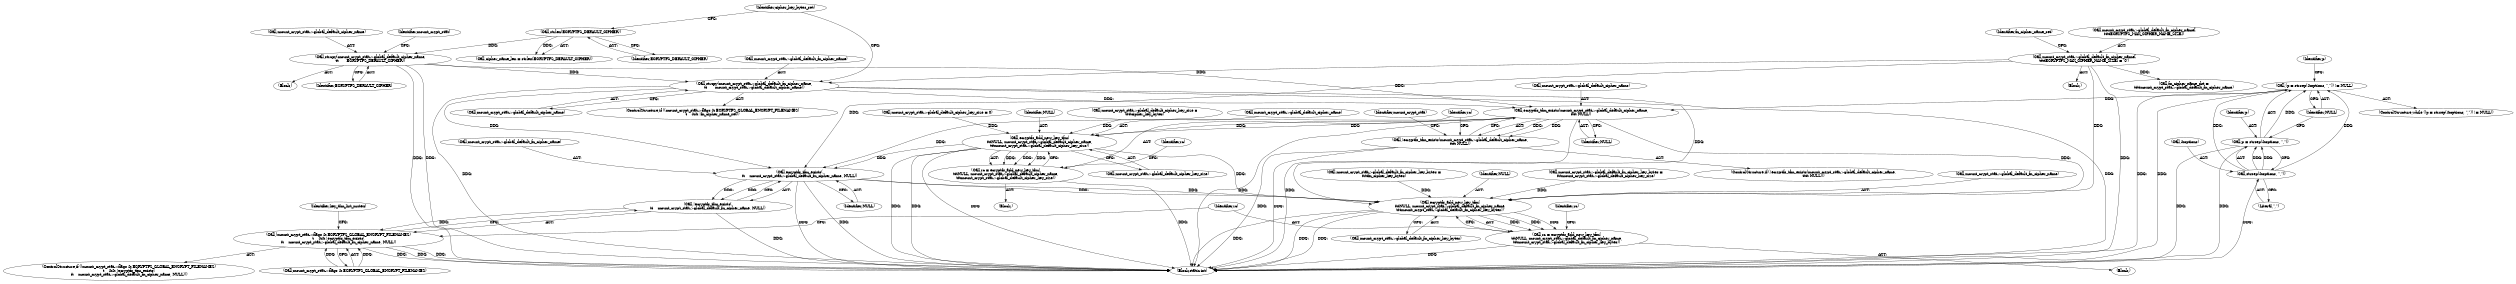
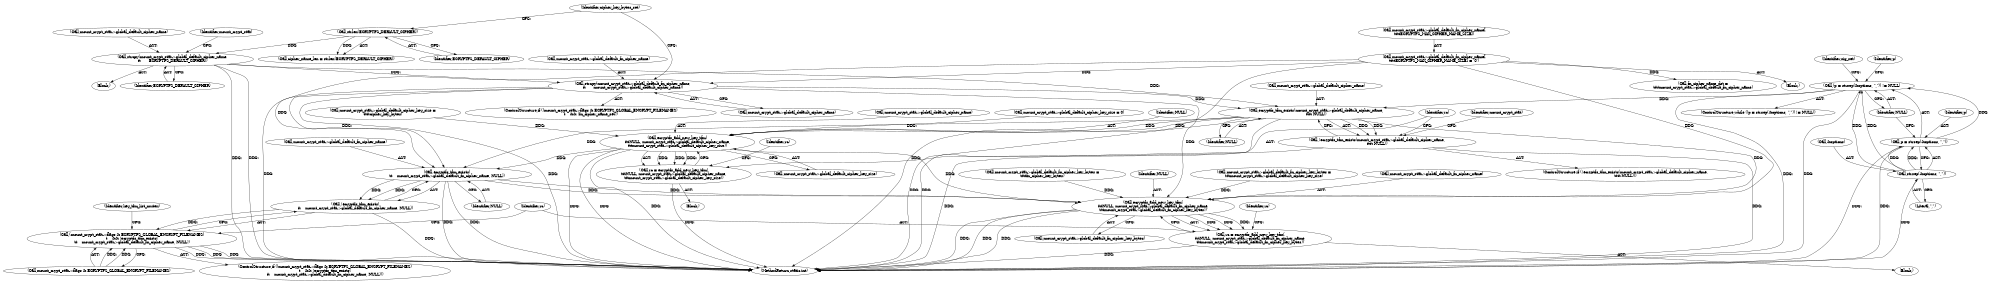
node "(Identifier,fn_cipher_name_set)": removed
node "(Identifier,sig_set)": added
node "(Block,static int)": label "(Block,static int)" -> "(MethodReturn,static int)"
